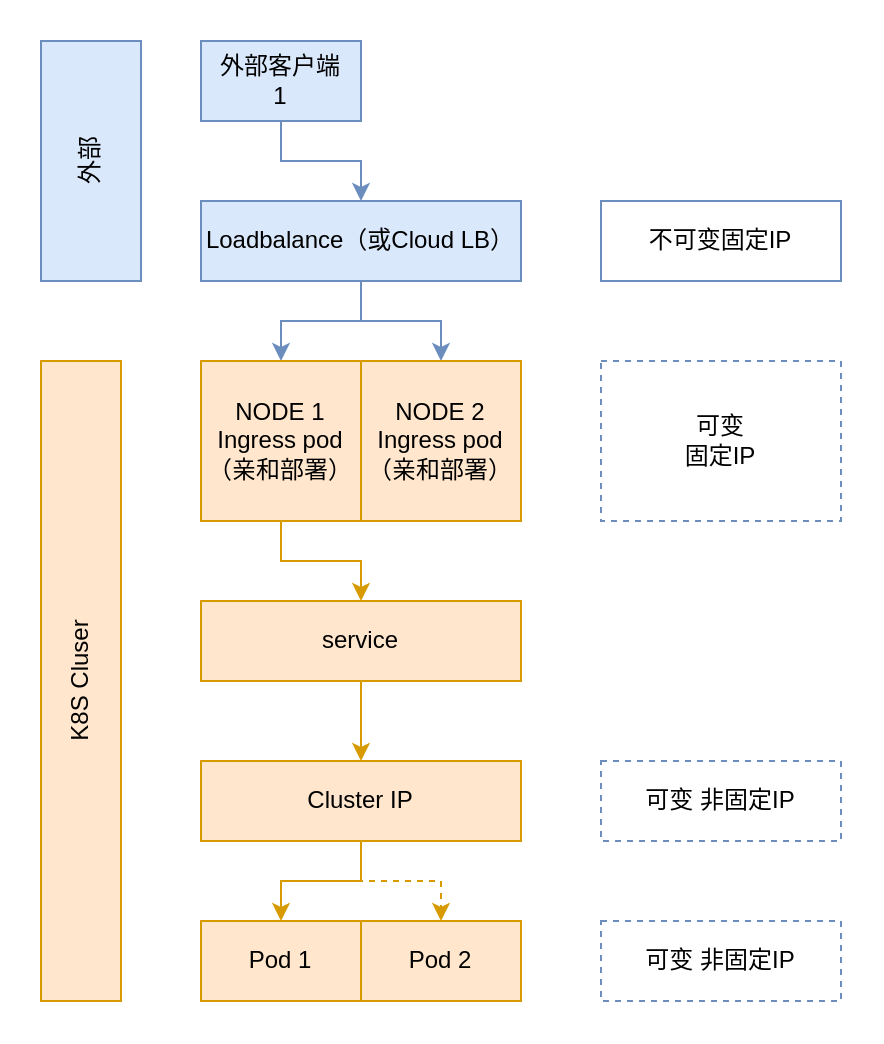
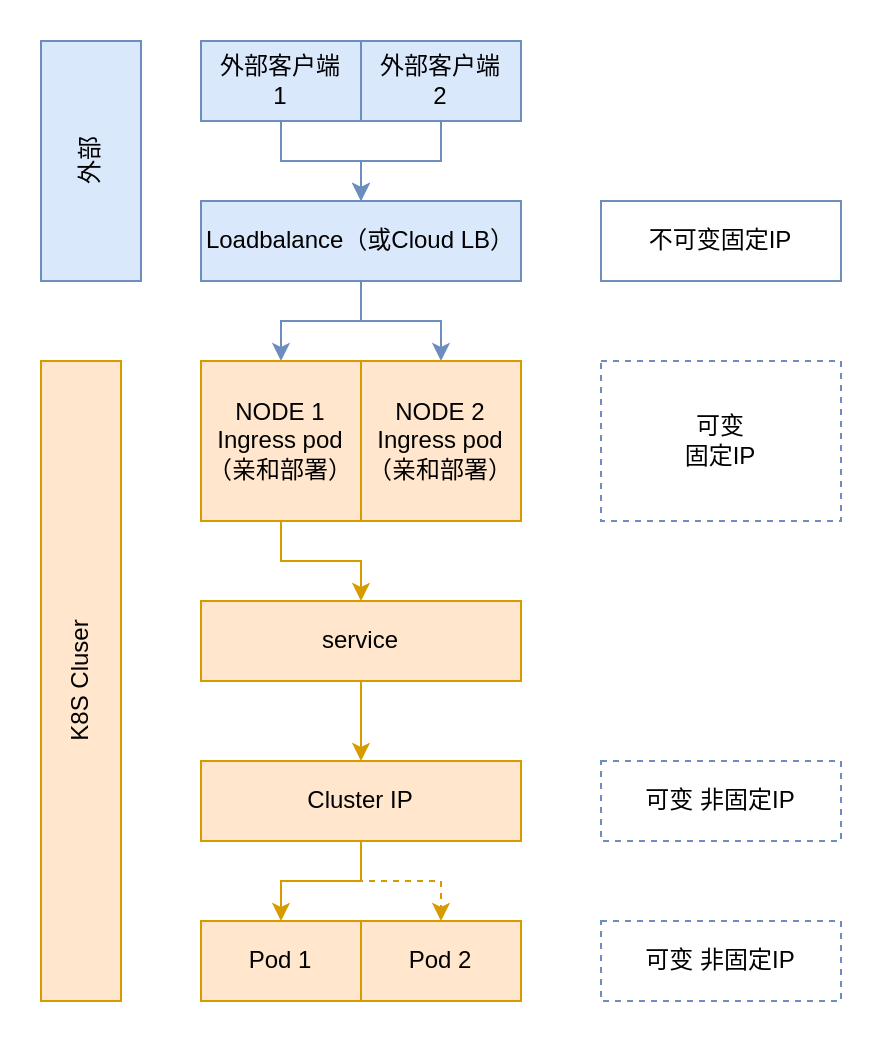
node "外部客户端 2": added
edge "外部客户端 2" -> "Loadbalance（或Cloud LB）": added
